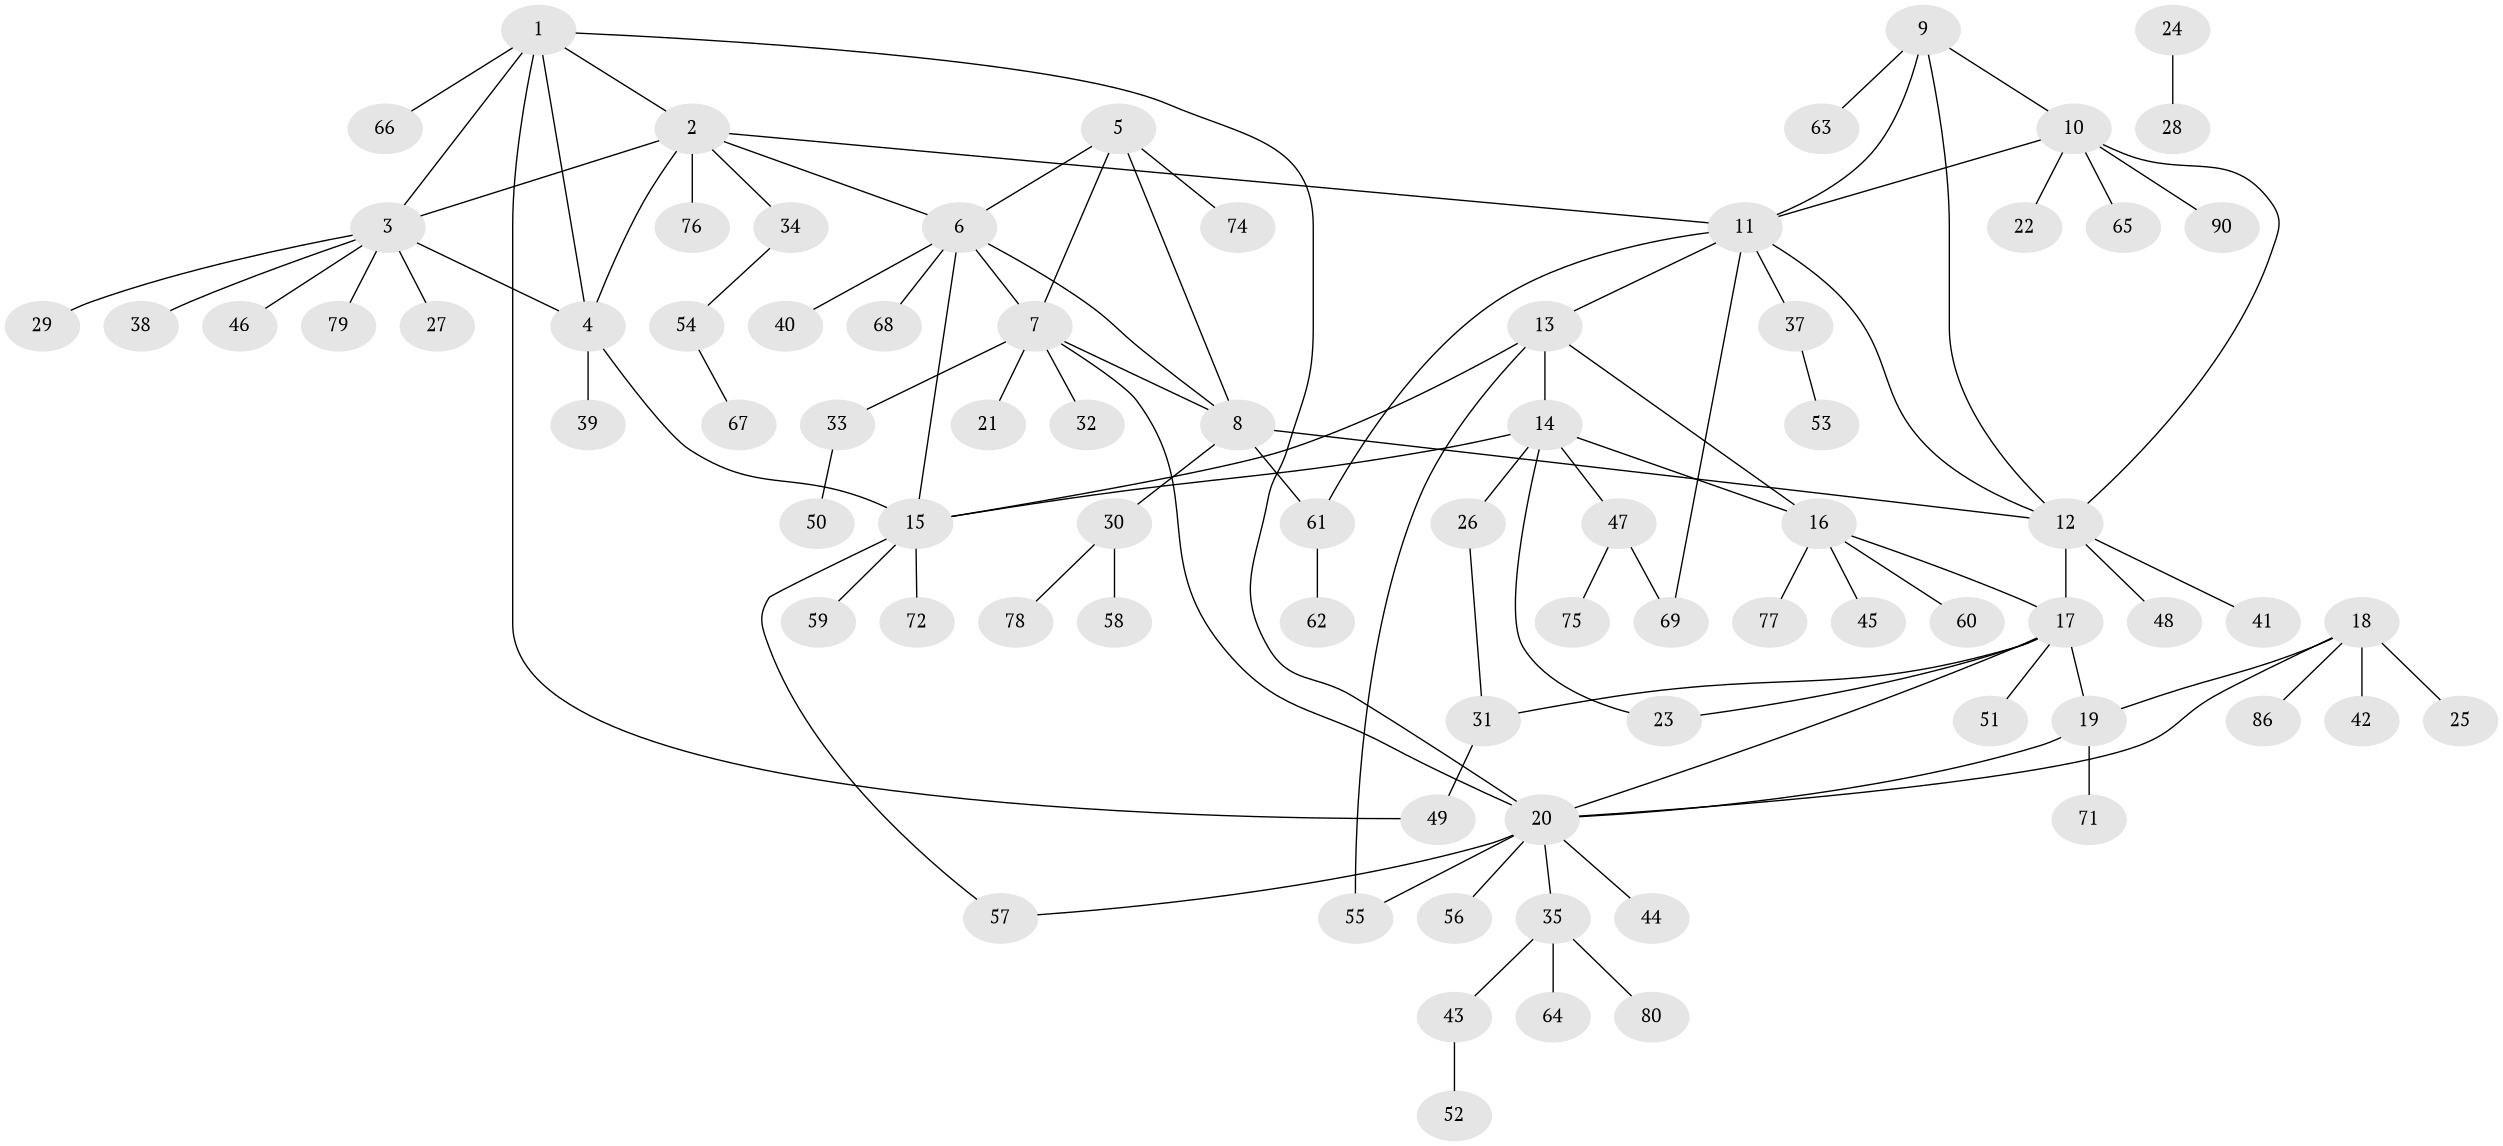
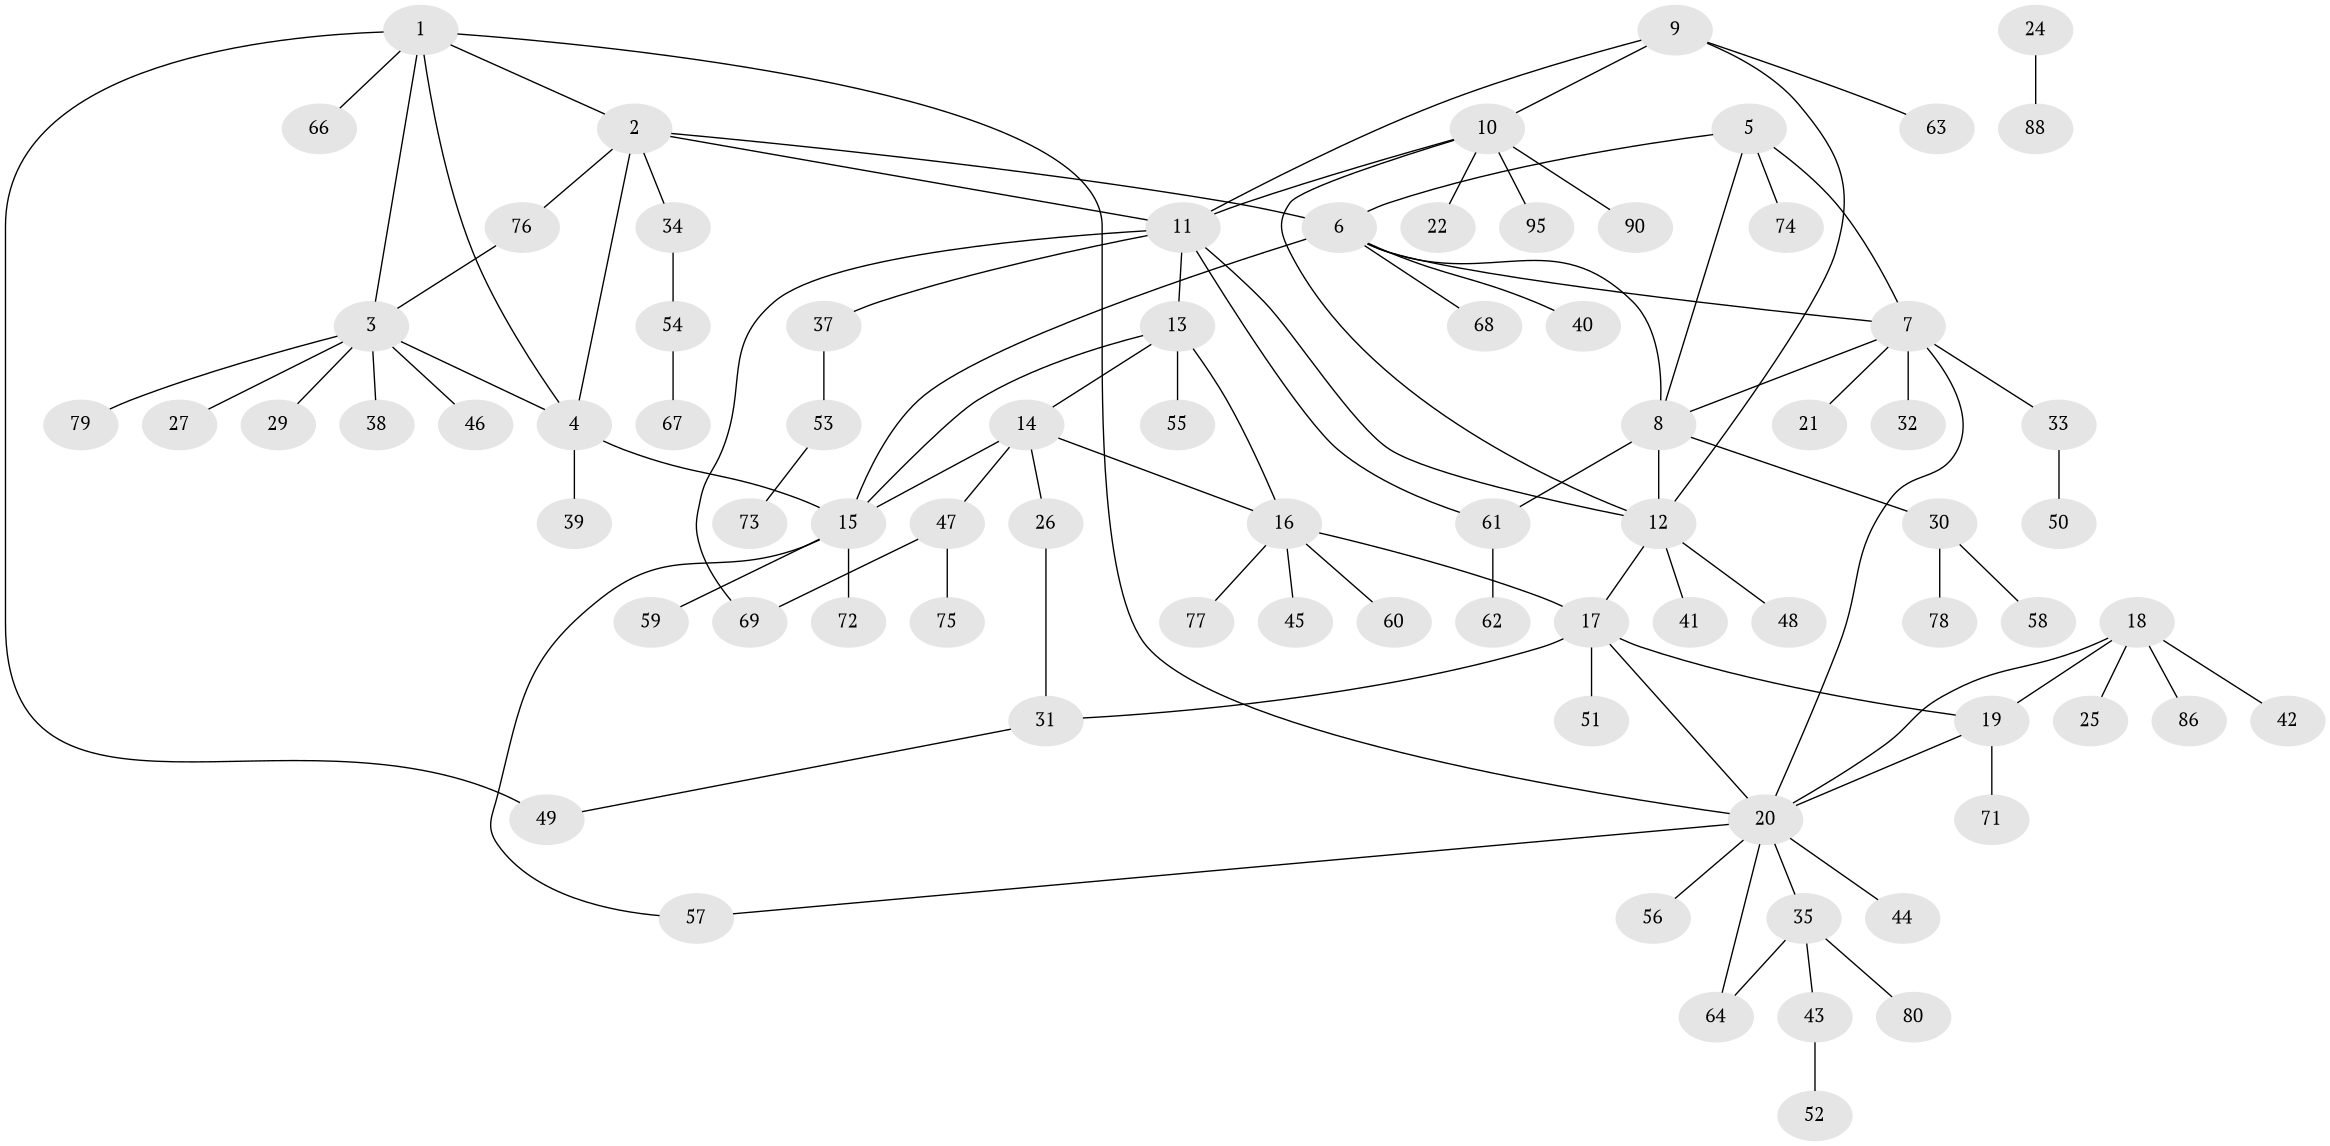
node "28": label "28" -> "88"
edge "2" -- "3": now "76" -- "3"
node "65": label "65" -> "95"
node "73": added
node "23": removed
edge "20" -- "55": now "20" -- "64"
